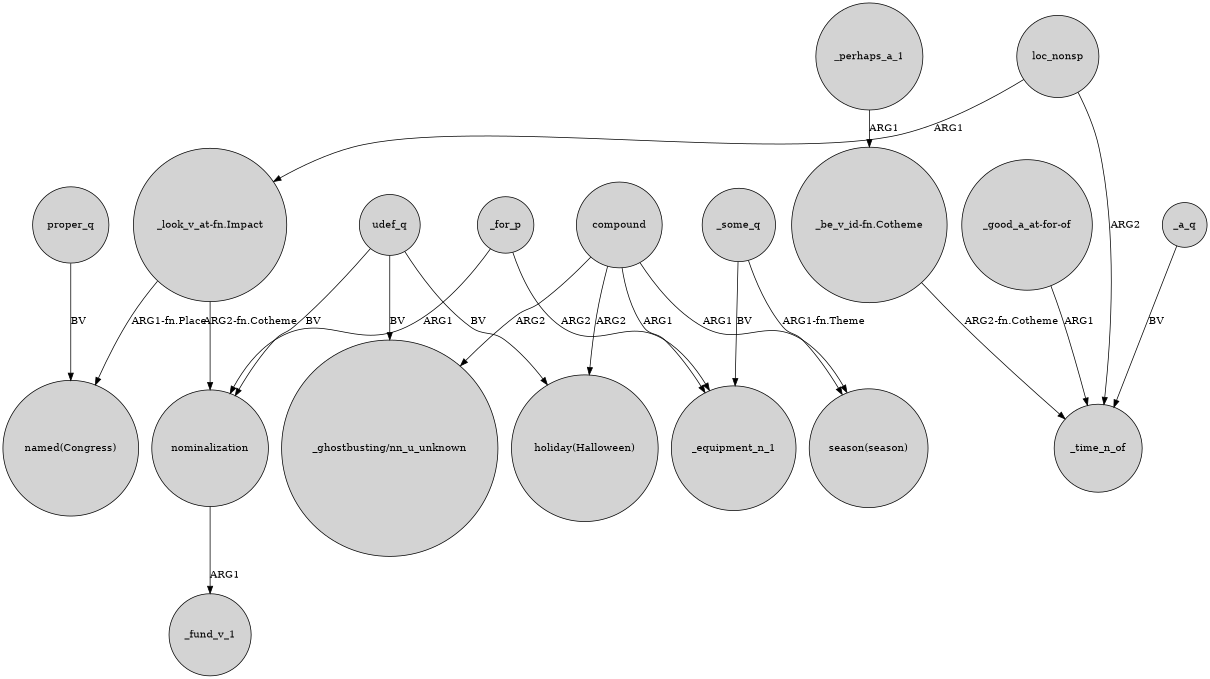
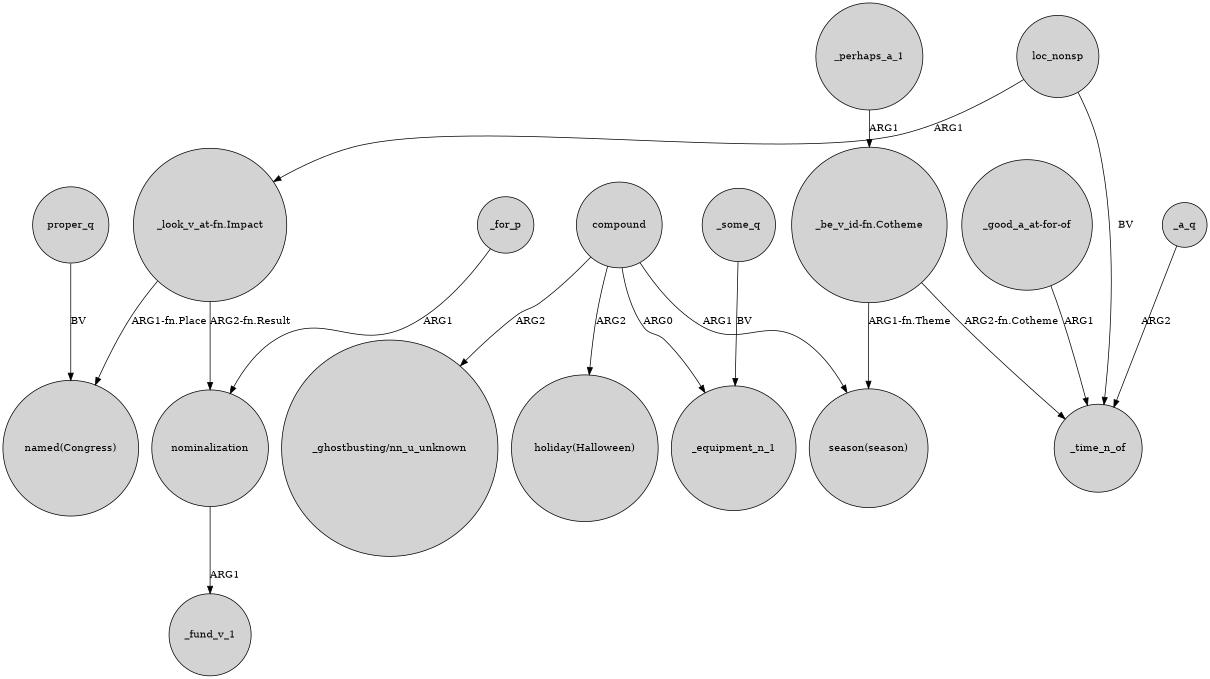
node "udef_q": removed
edge "loc_nonsp" -> "_time_n_of": label "ARG2" -> "BV"
edge "_look_v_at-fn.Impact" -> "nominalization": label "ARG2-fn.Cotheme" -> "ARG2-fn.Result"
edge "compound" -> "_equipment_n_1": label "ARG1" -> "ARG0"
edge "_a_q" -> "_time_n_of": label "BV" -> "ARG2"
edge "_some_q" -> "season(season)": now "_be_v_id-fn.Cotheme" -> "season(season)"
edge "_for_p" -> "_equipment_n_1": removed, label "ARG2"
